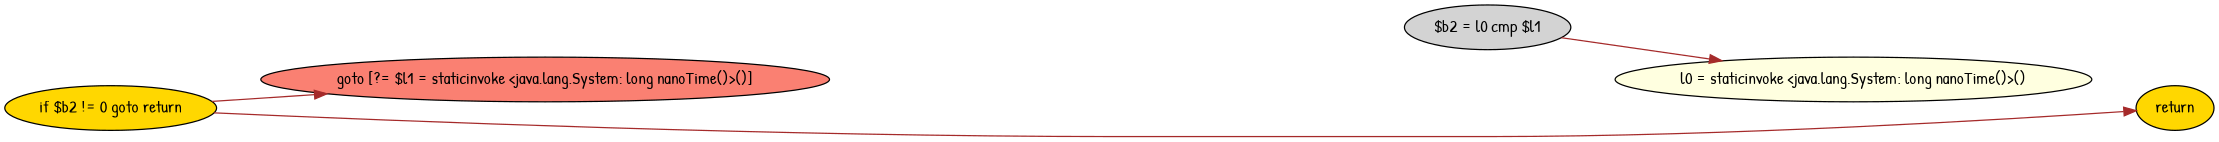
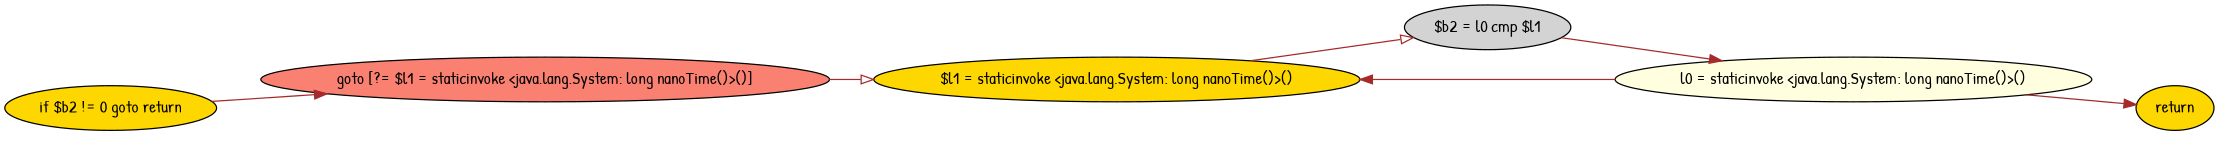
node "$l1 = staticinvoke <java.lang.System: long nanoTime()>()": added
edge "if $b2 != 0 goto return" -> "return": now "l0 = staticinvoke <java.lang.System: long nanoTime()>()" -> "return"
